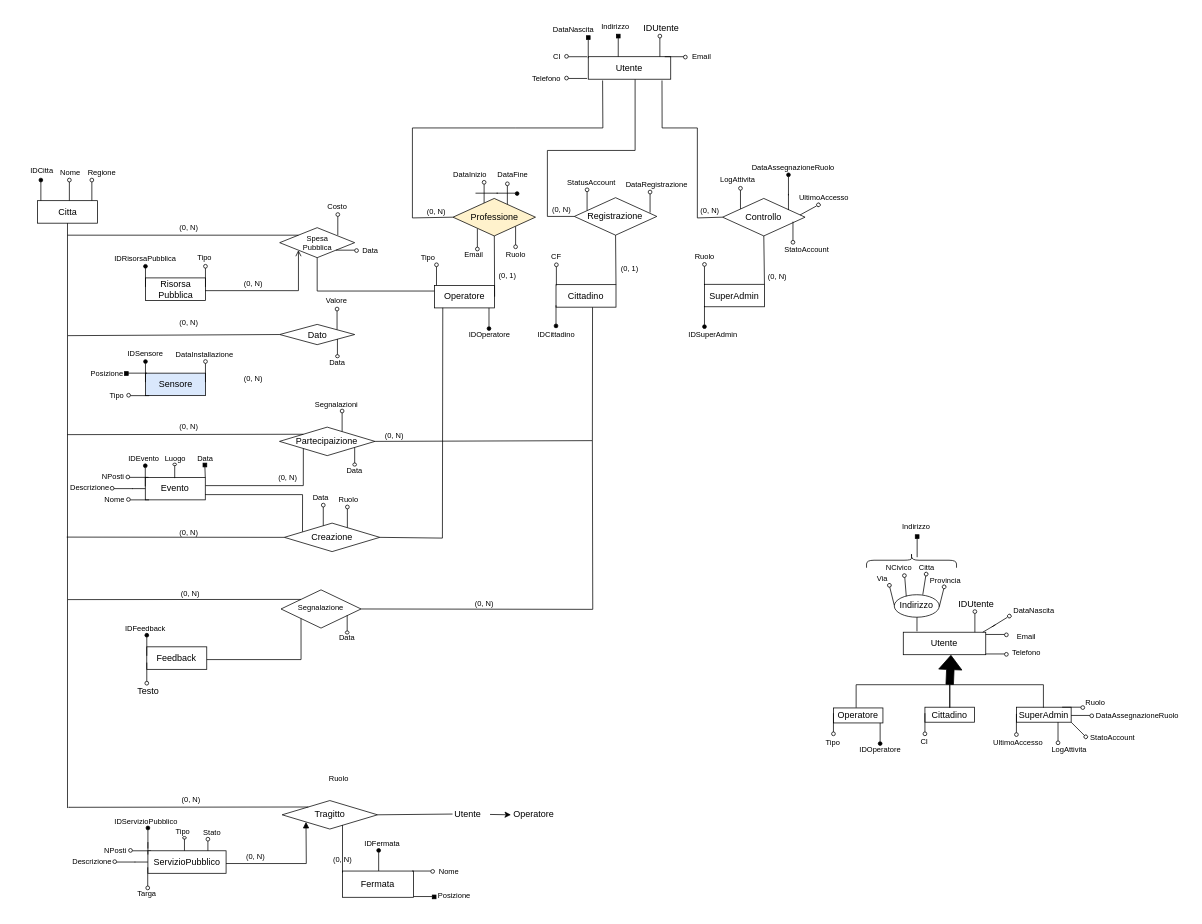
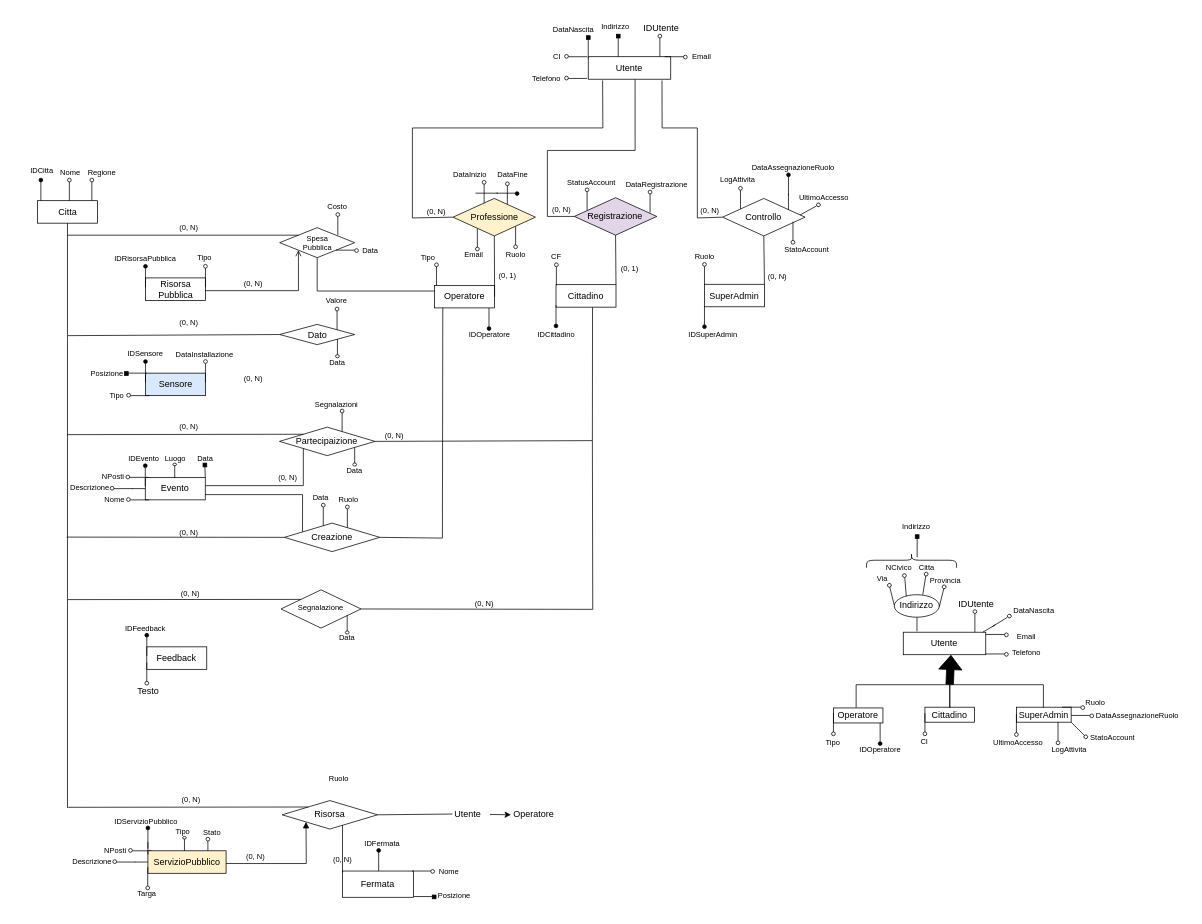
node "Registrazione": fillcolor #ffffff -> #e1d5e7
edge "Segnalazione" -- "Feedback": removed
node "Tragitto": label "Tragitto" -> "Risorsa"
node "ServizioPubblico": fillcolor #ffffff -> #fff2cc
